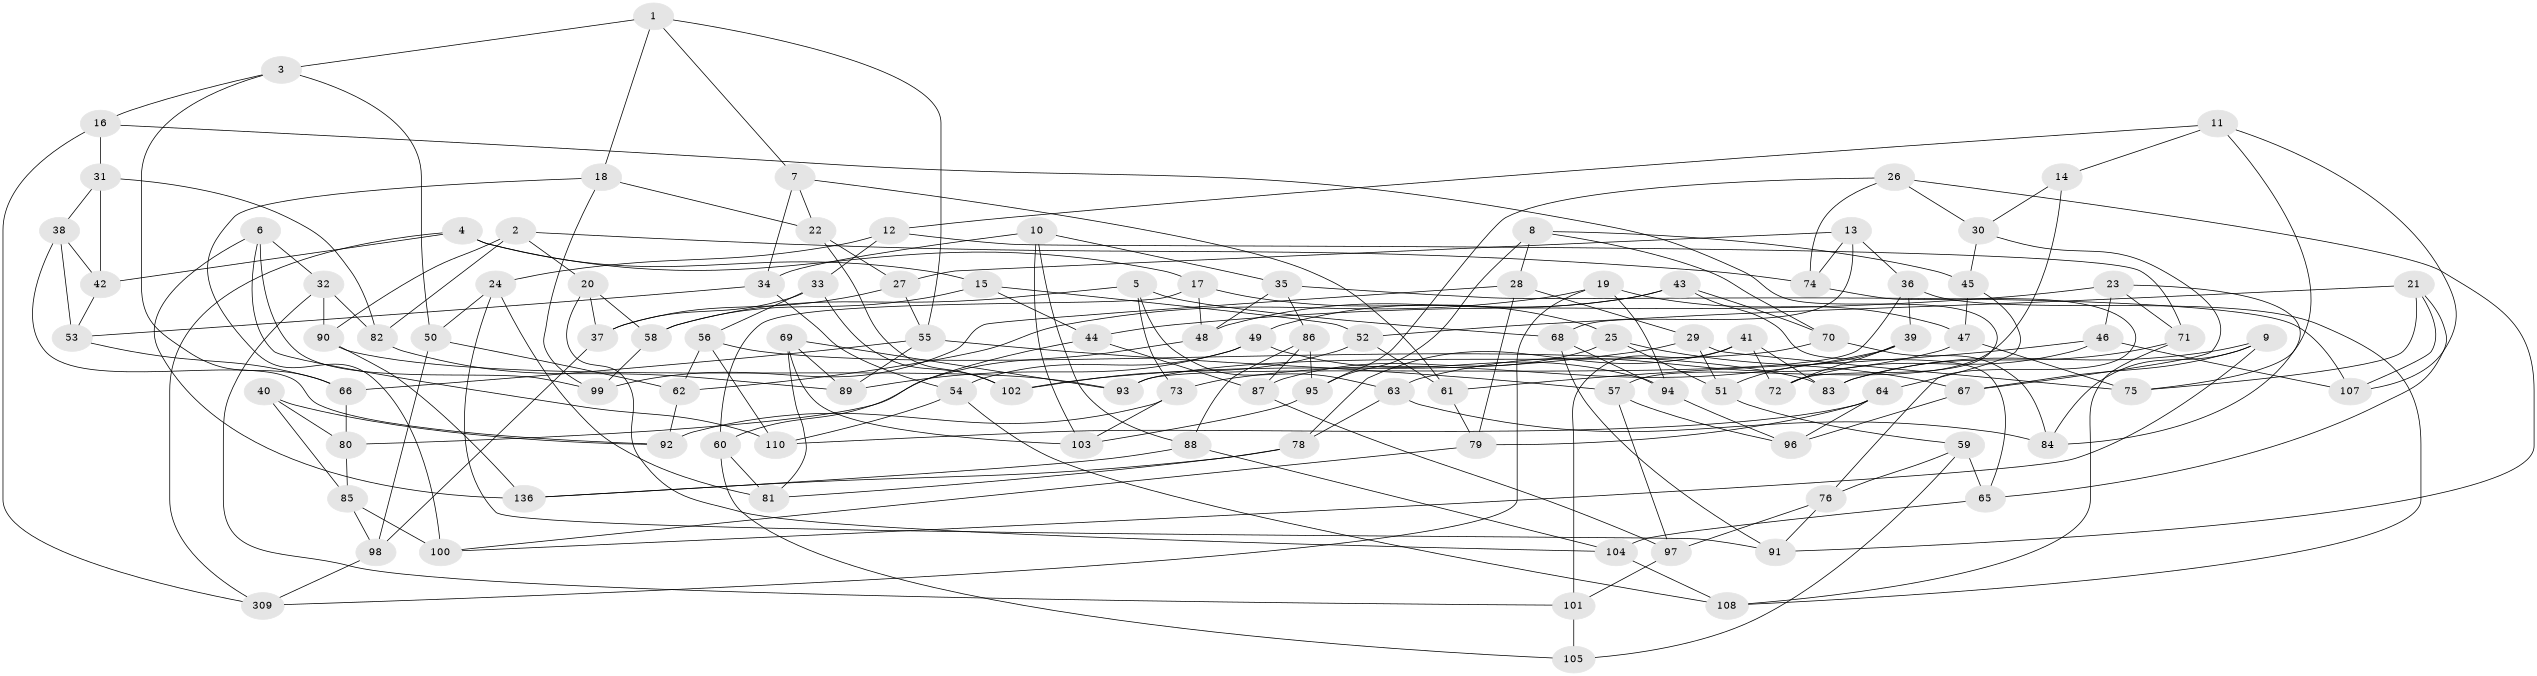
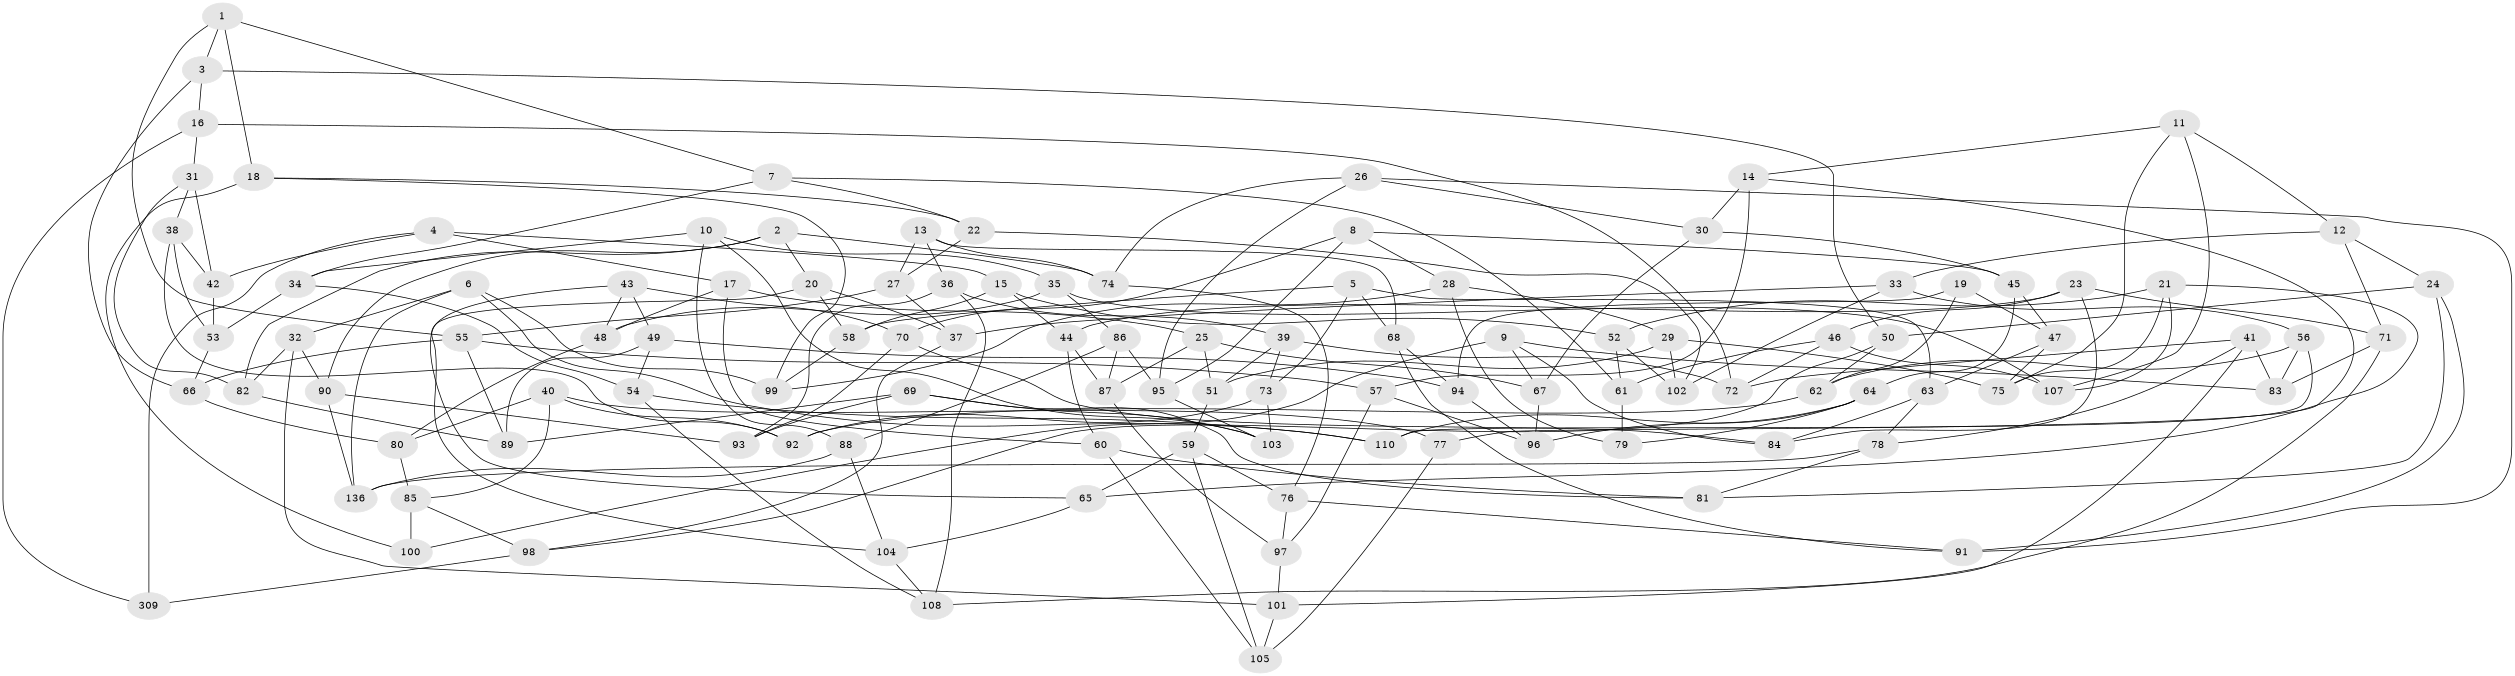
node "77": added
edge "79" -- "100": removed
edge "19" -- "309": removed
